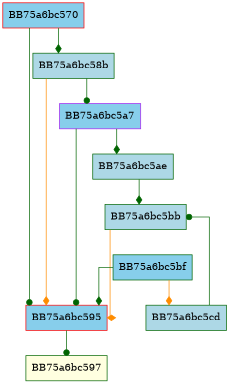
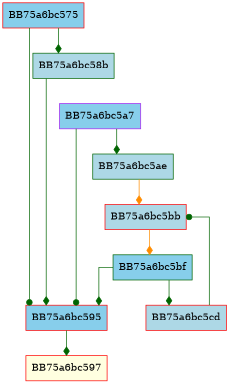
node "BB75a6bc570": label "BB75a6bc570" -> "BB75a6bc575"
edge "BB75a6bc58b" -> "BB75a6bc5a7": removed
edge "BB75a6bc58b" -> "BB75a6bc595": color darkorange -> darkgreen
edge "BB75a6bc5ae" -> "BB75a6bc5bb": color darkgreen -> darkorange
node "BB75a6bc5bb": color darkgreen -> red
edge "BB75a6bc5bb" -> "BB75a6bc595": now "BB75a6bc5bb" -> "BB75a6bc5bf"
edge "BB75a6bc5bf" -> "BB75a6bc5cd": color darkorange -> darkgreen
node "BB75a6bc5cd": color darkgreen -> red
edge "BB75a6bc595" -> "BB75a6bc597": arrowhead dot -> diamond
node "BB75a6bc597": color darkgreen -> red
